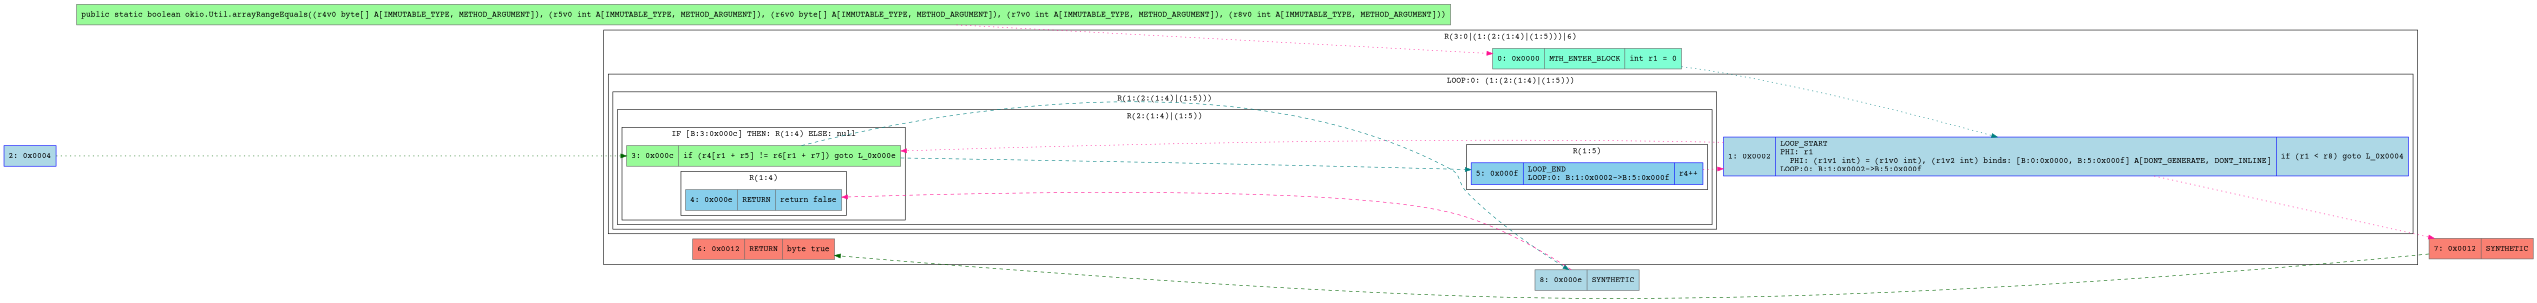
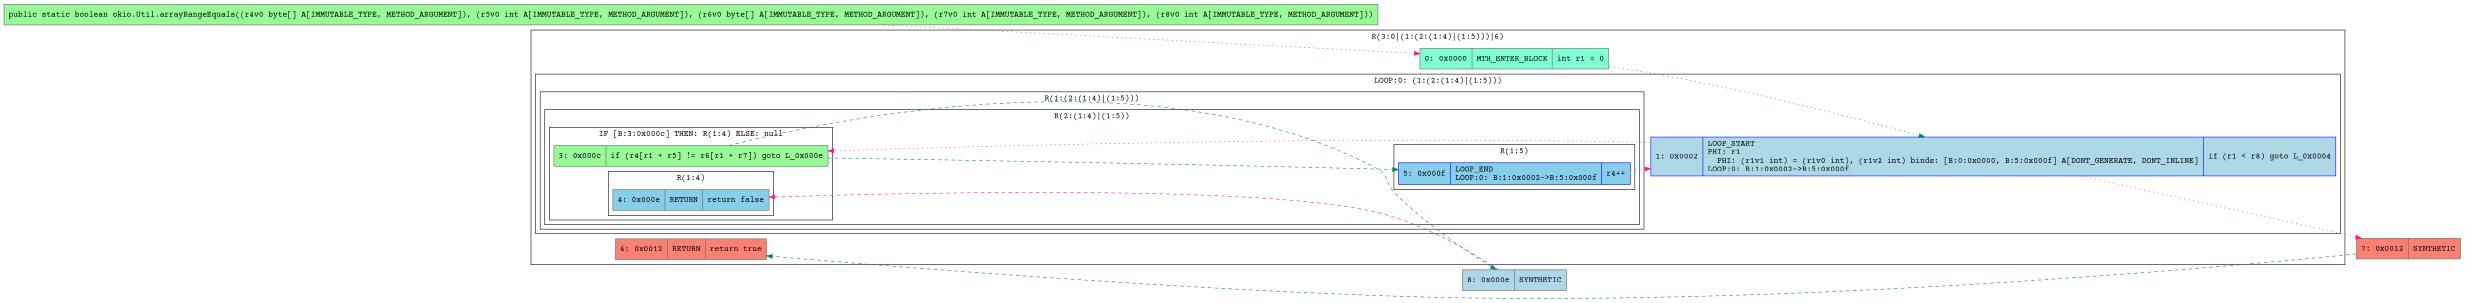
node "2: 0x0004": removed
node "6: 0x0012": text "byte true" -> "return true"
edge "7: 0x0012" -> "6: 0x0012": color darkgreen -> teal
